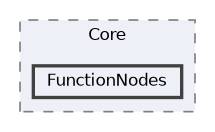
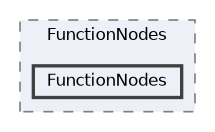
cluster "Core": label "Core" -> "FunctionNodes"
